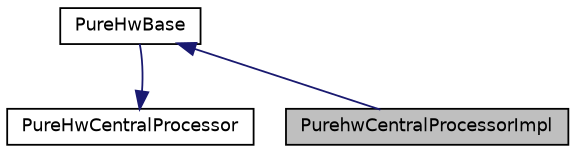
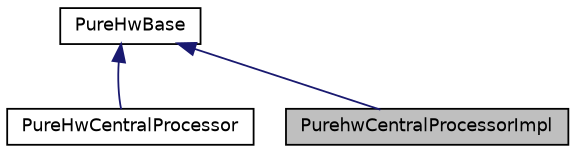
edge "PureHwBase" -> "PureHwCentralProcessor": reversed
